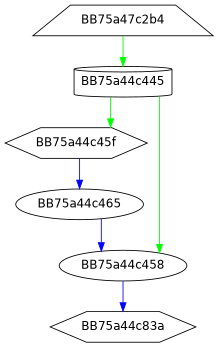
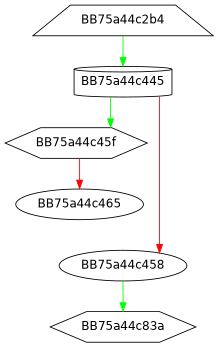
node "BB75a47c2b4": label "BB75a47c2b4" -> "BB75a44c2b4"
edge "BB75a44c45f" -> "BB75a44c465": color blue -> red
edge "BB75a44c445" -> "BB75a44c458": color green -> red
edge "BB75a44c465" -> "BB75a44c458": removed
edge "BB75a44c458" -> "BB75a44c83a": color blue -> green
